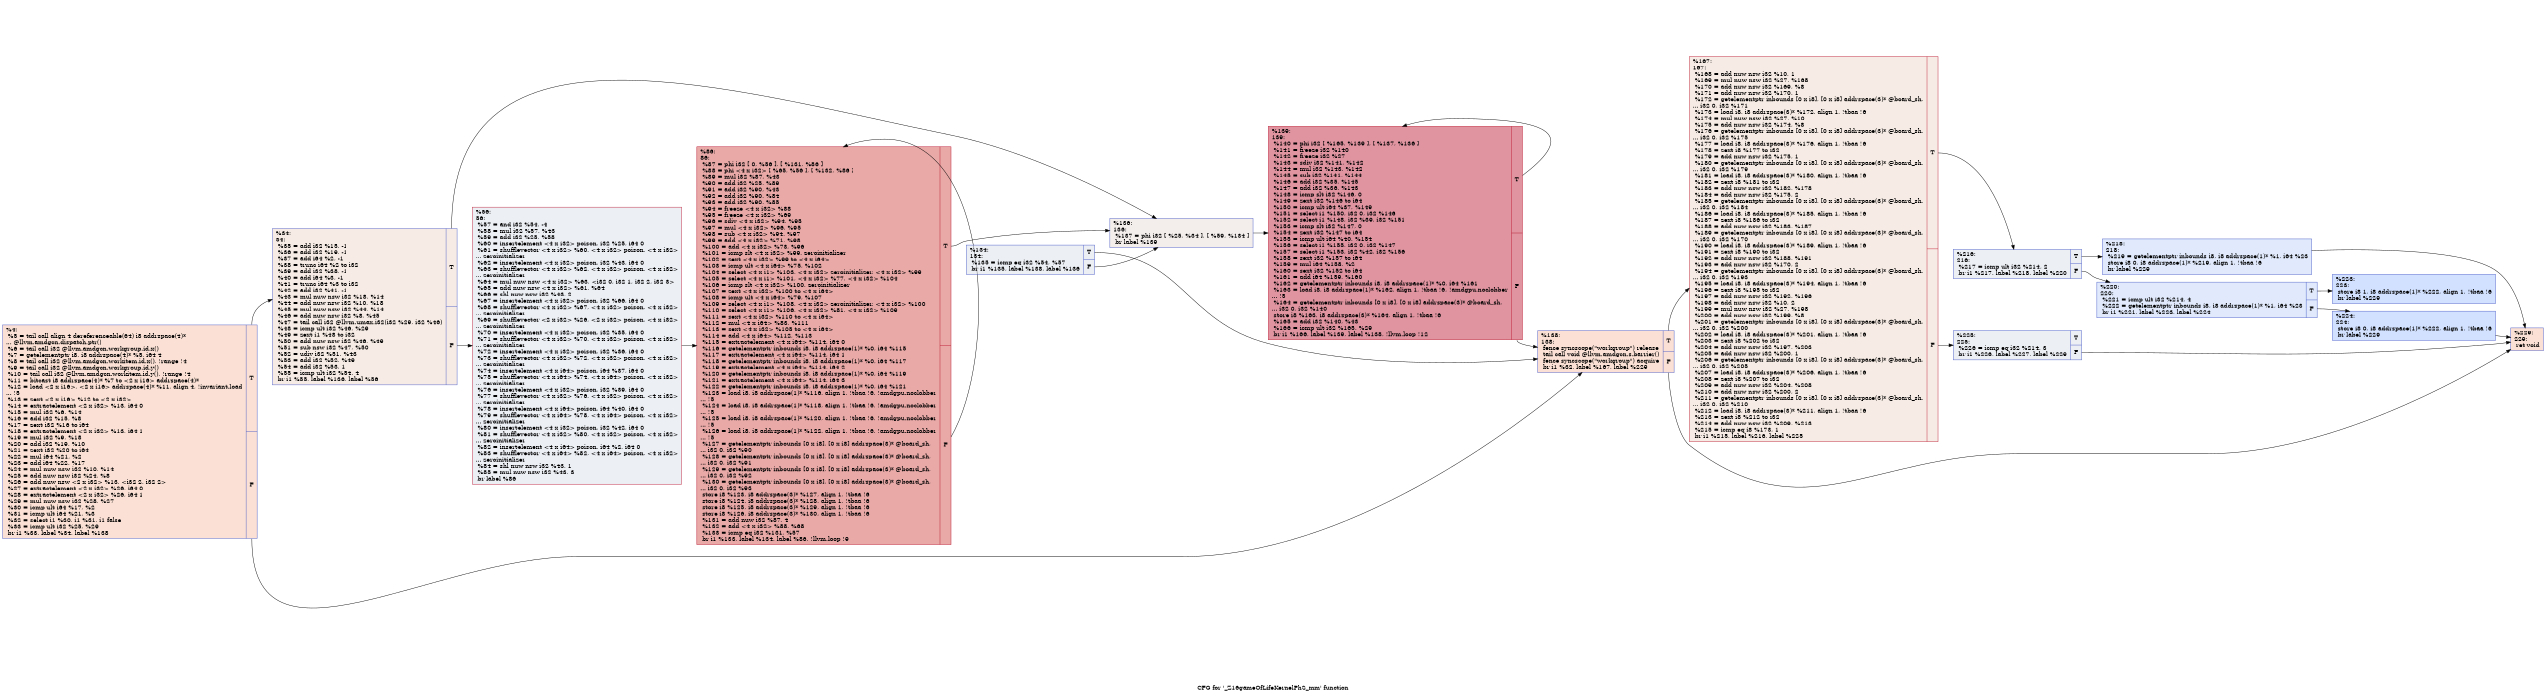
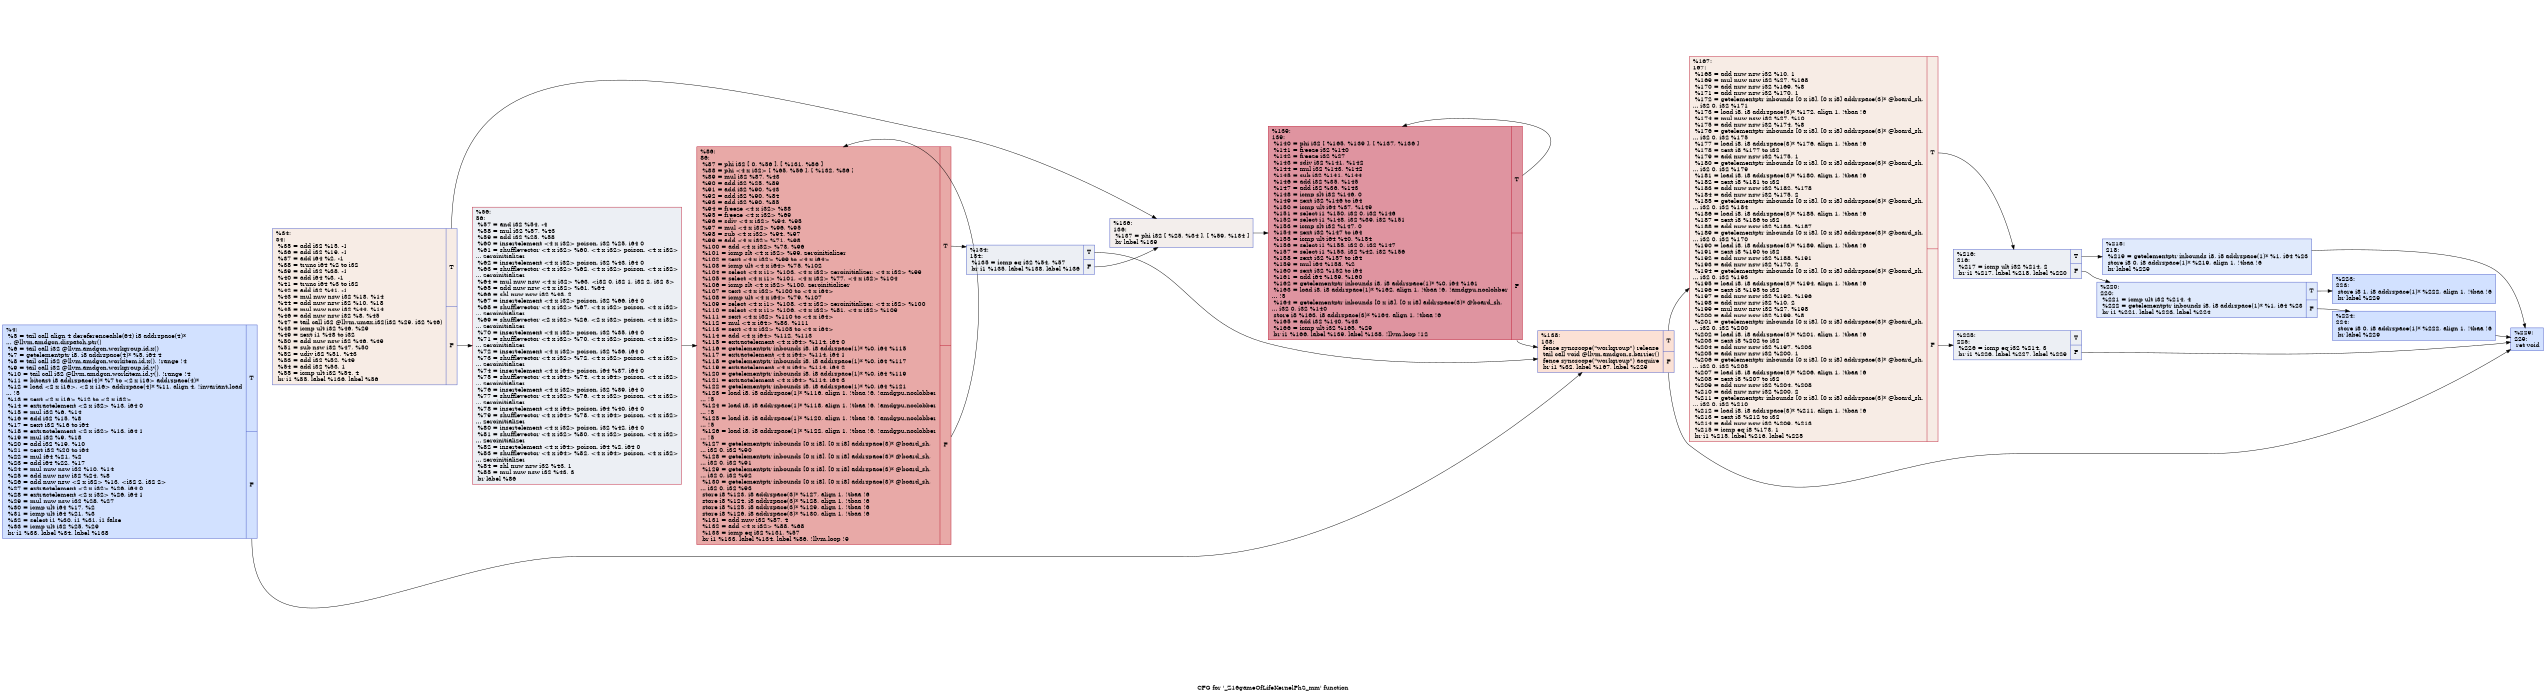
edge "%86:" -> "%136:": now "%86:" -> "%134:"
edge "%4:" -> "%34:": removed
node "%229:": fillcolor #f7bca170 -> #9abbff70
node "%4:": fillcolor #f7bca170 -> #9abbff70
